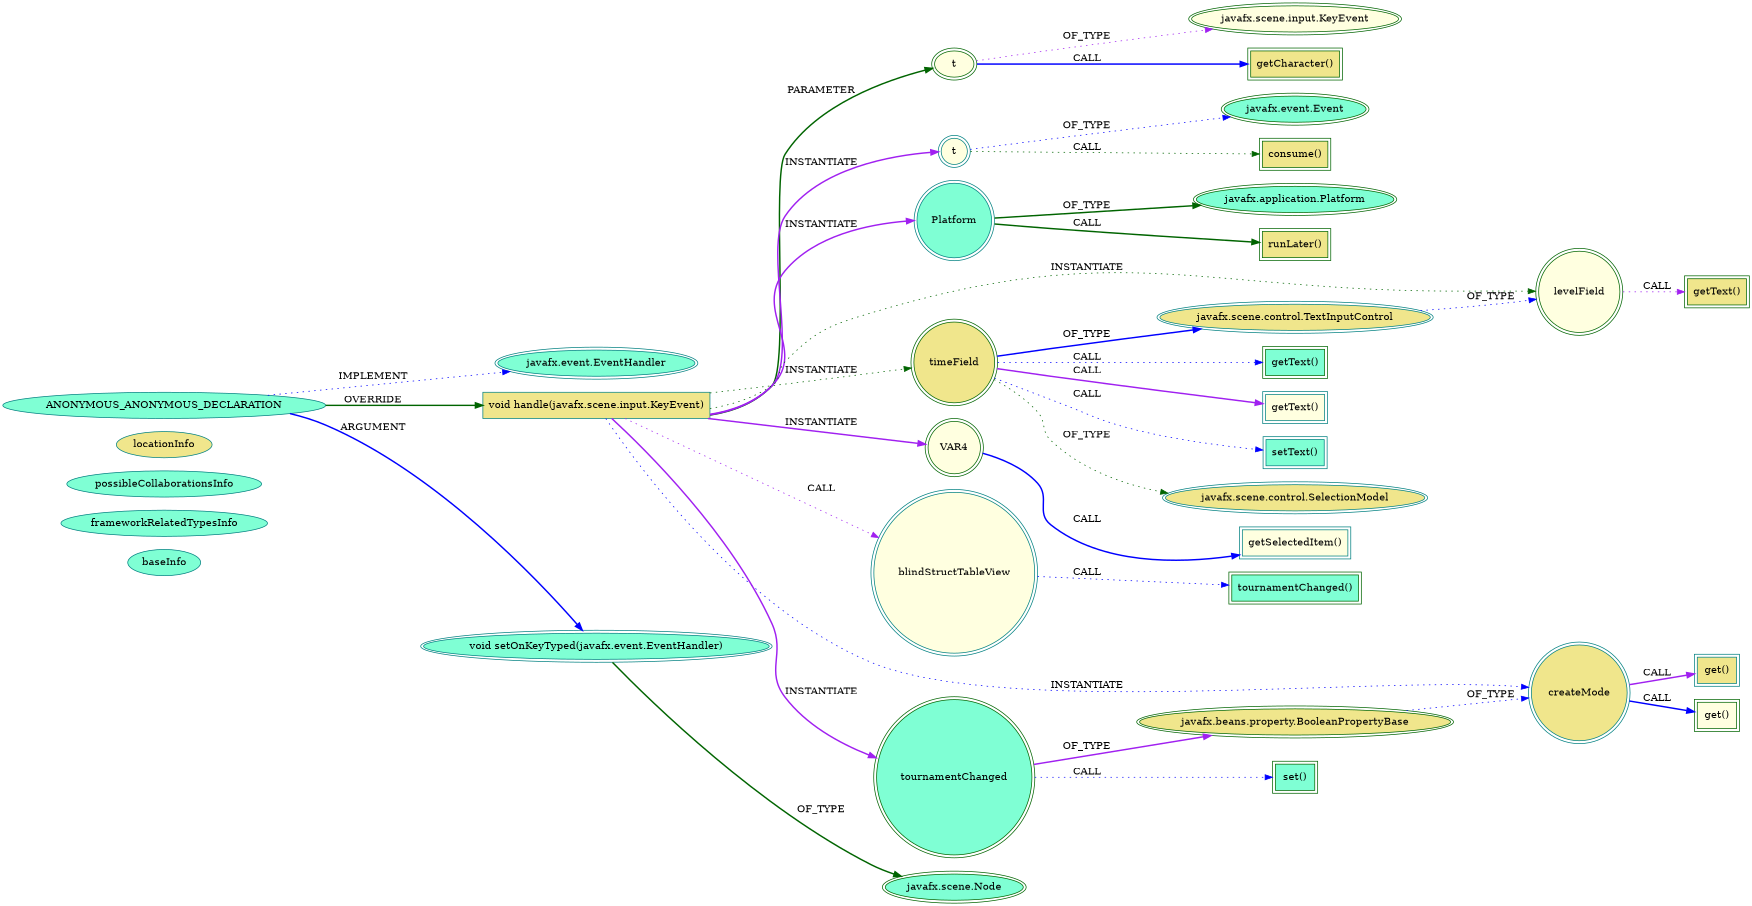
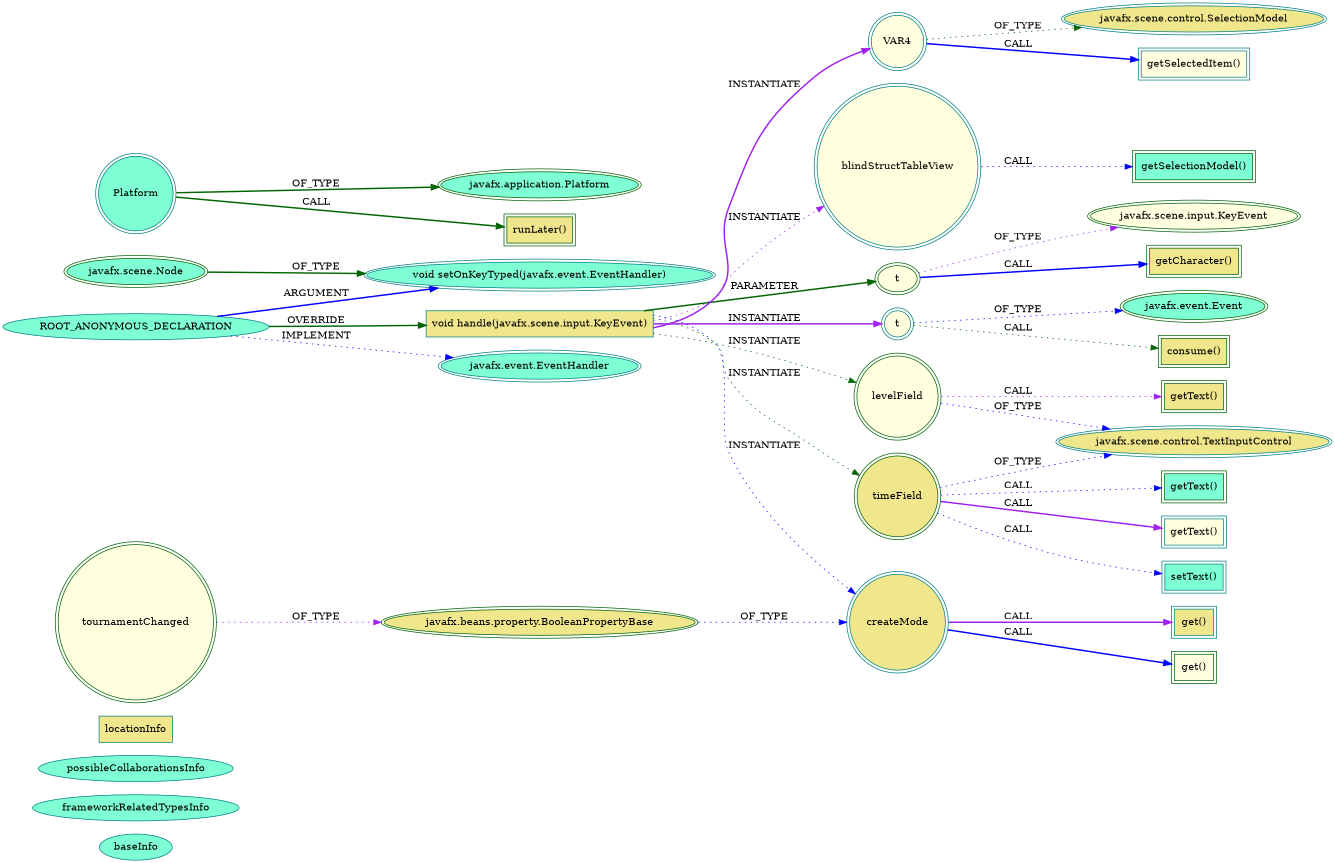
edge "void handle(javafx.scene.input.KeyEvent)" -> "Platform": removed, label "INSTANTIATE"
edge "javafx.scene.control.TextInputControl" -> "levelField": reversed
edge "timeField" -> "javafx.scene.control.TextInputControl": style bold -> dotted
node "ANONYMOUS_ANONYMOUS_DECLARATION": label "ANONYMOUS_ANONYMOUS_DECLARATION" -> "ROOT_ANONYMOUS_DECLARATION"
node "locationInfo": shape ellipse -> box
node "VAR4": color darkgreen -> teal
edge "timeField" -> "javafx.scene.control.SelectionModel": now "VAR4" -> "javafx.scene.control.SelectionModel"
edge "void handle(javafx.scene.input.KeyEvent)" -> "blindStructTableView": label "CALL" -> "INSTANTIATE"
node "tournamentChanged()": label "tournamentChanged()" -> "getSelectionModel()"
edge "void handle(javafx.scene.input.KeyEvent)" -> "tournamentChanged": removed, label "INSTANTIATE"
edge "tournamentChanged" -> "javafx.beans.property.BooleanPropertyBase": style bold -> dotted
node "tournamentChanged": fillcolor aquamarine -> lightyellow
node "set()": removed
edge "void setOnKeyTyped(javafx.event.EventHandler)" -> "javafx.scene.Node": reversed
